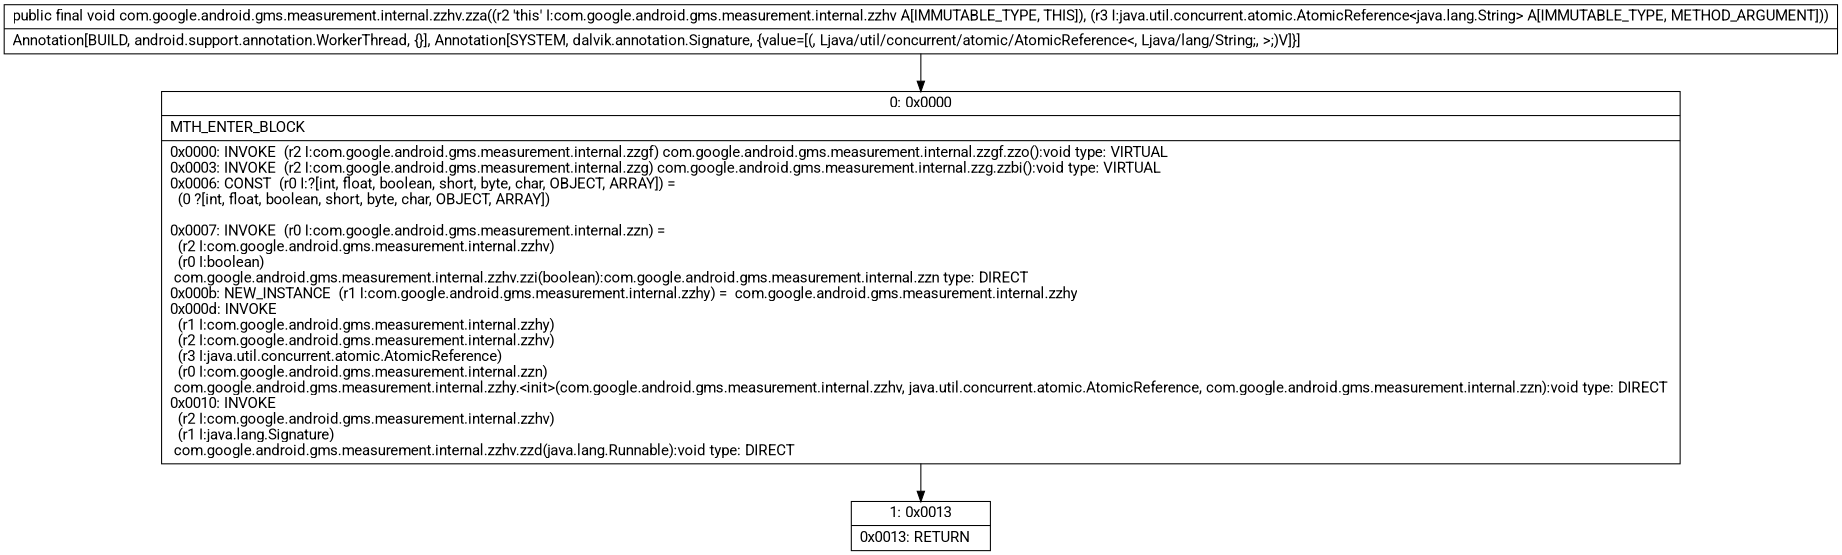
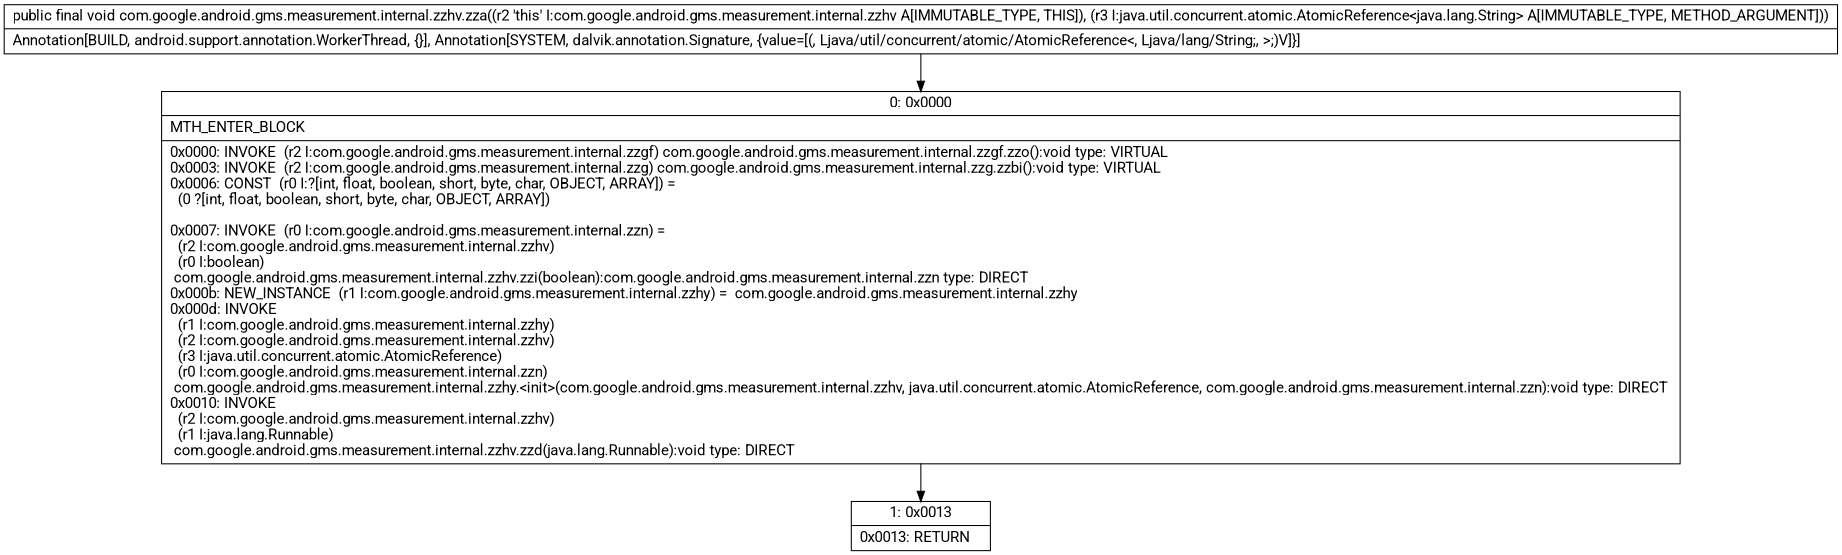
node "0: 0x0000": text "(r1 I:java.lang.Signature)" -> "(r1 I:java.lang.Runnable)"
